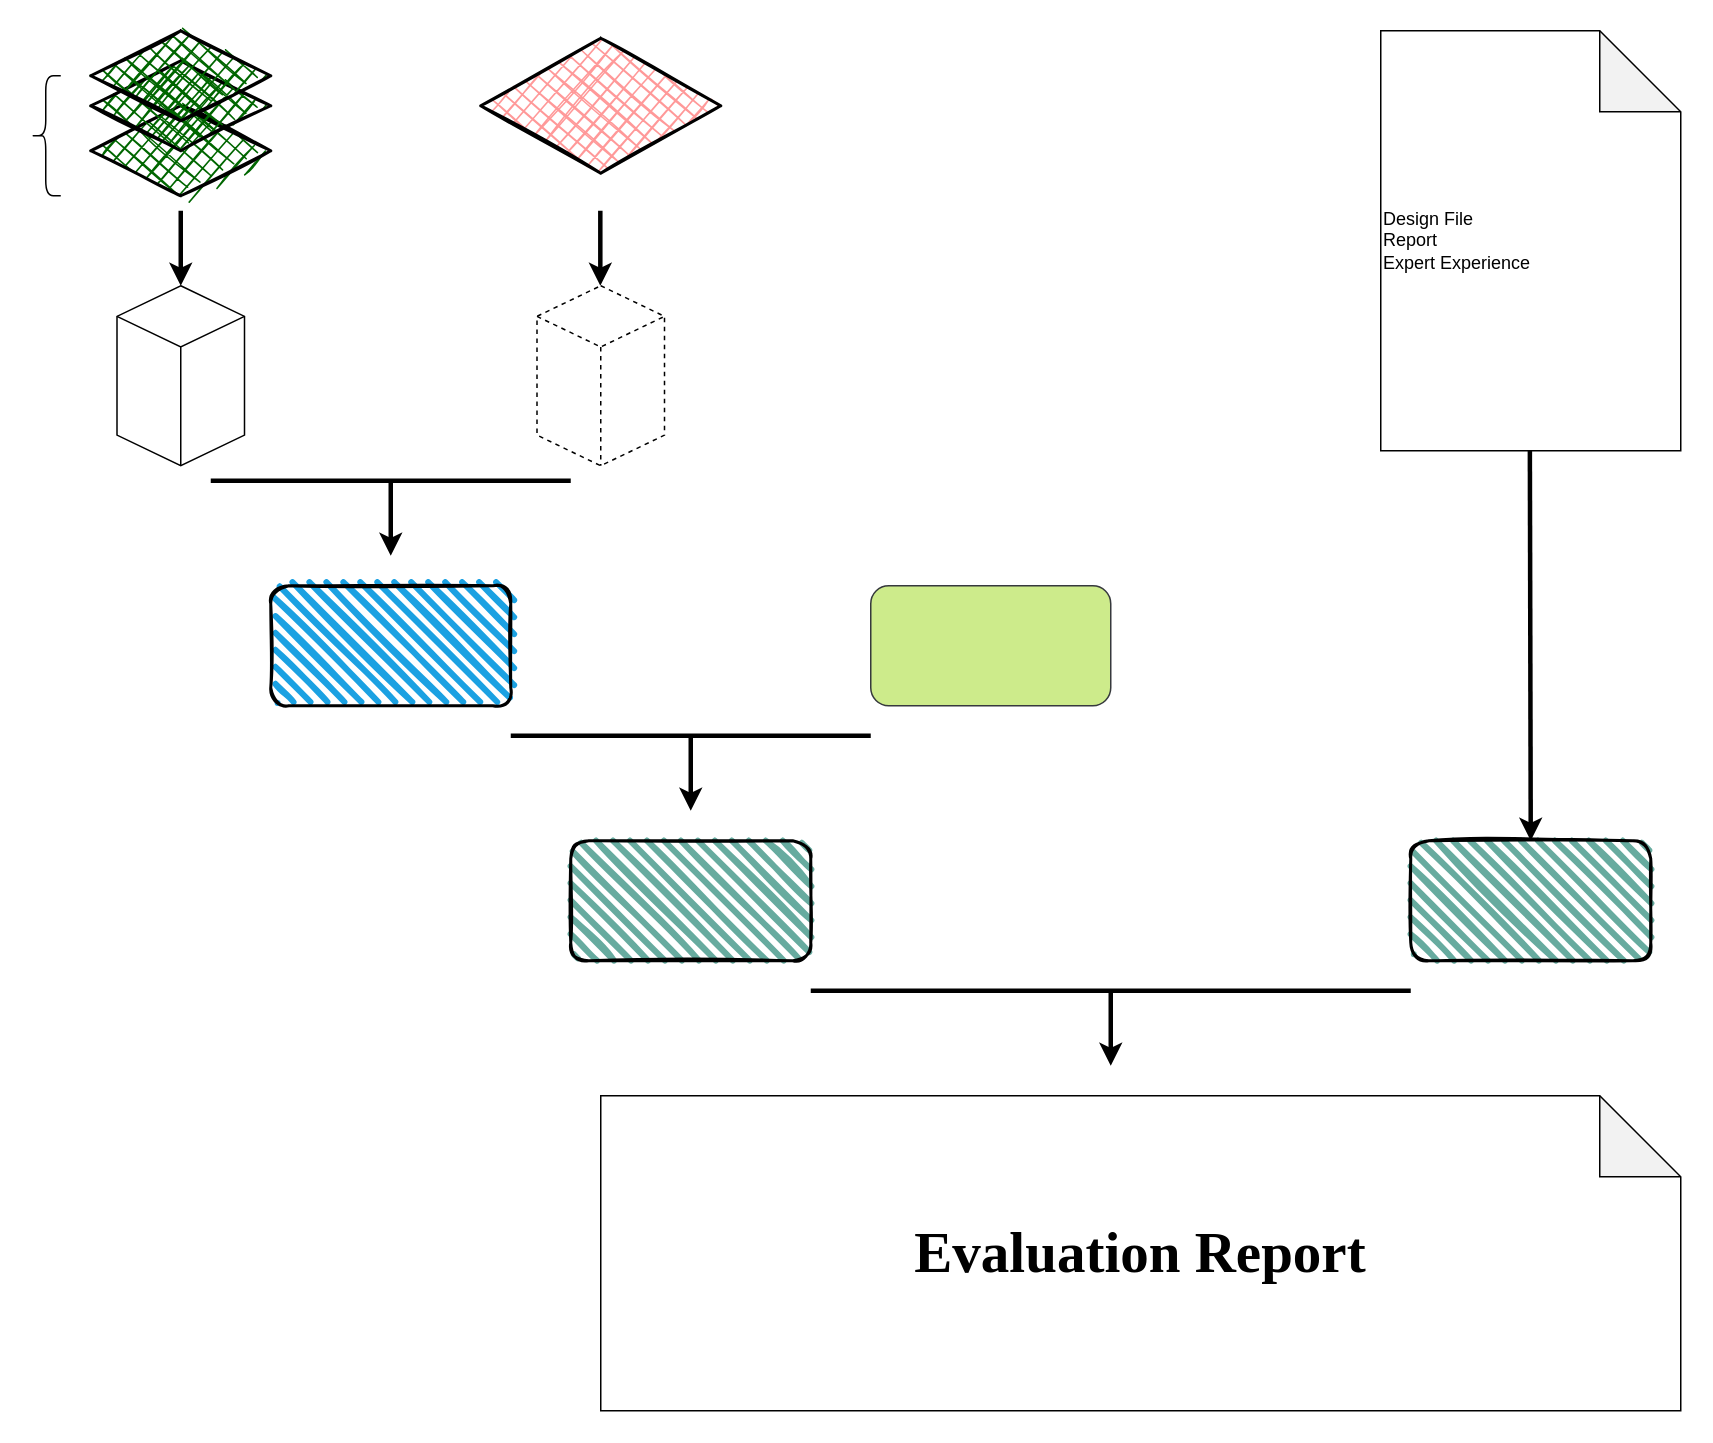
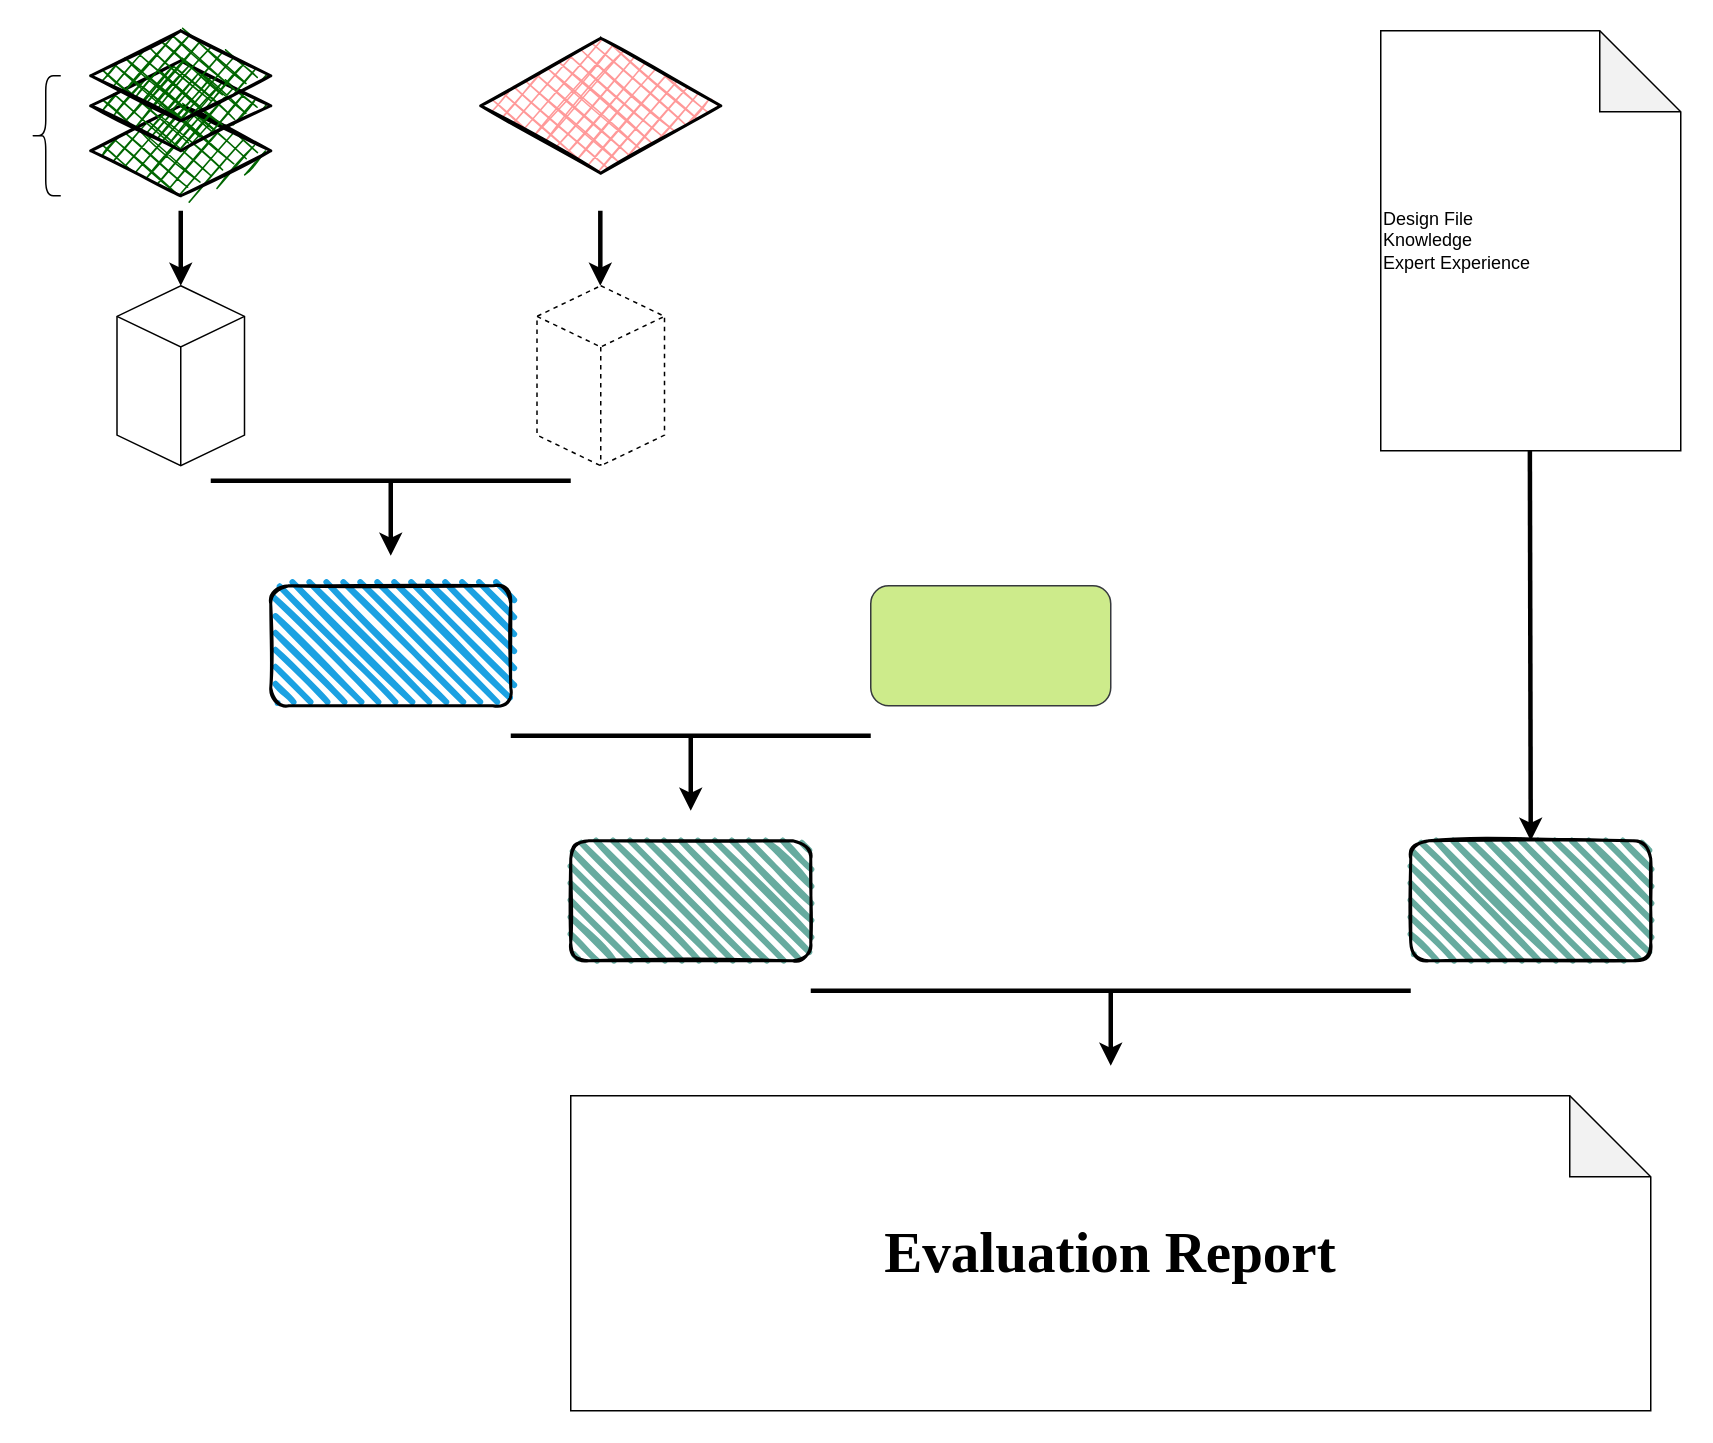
node "Design File Report Expert Experience": label "Design File Report Expert Experience" -> "Design File Knowledge Expert Experience"
node "Evaluation Report": moved (1141, 1253) -> (1111, 1253)
